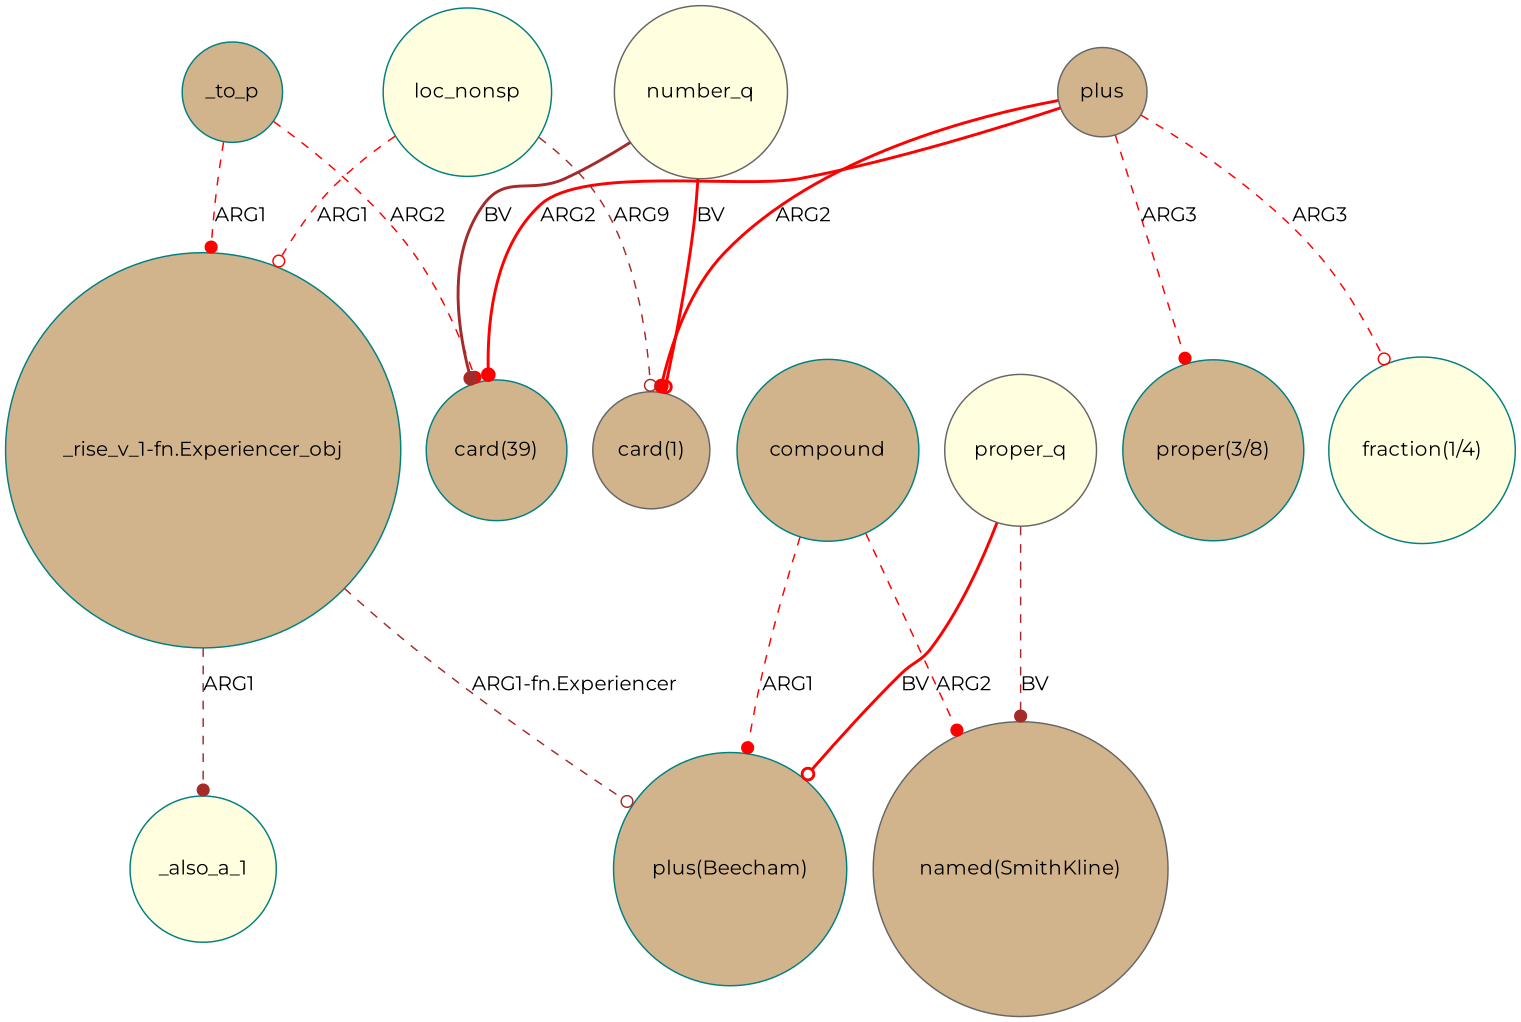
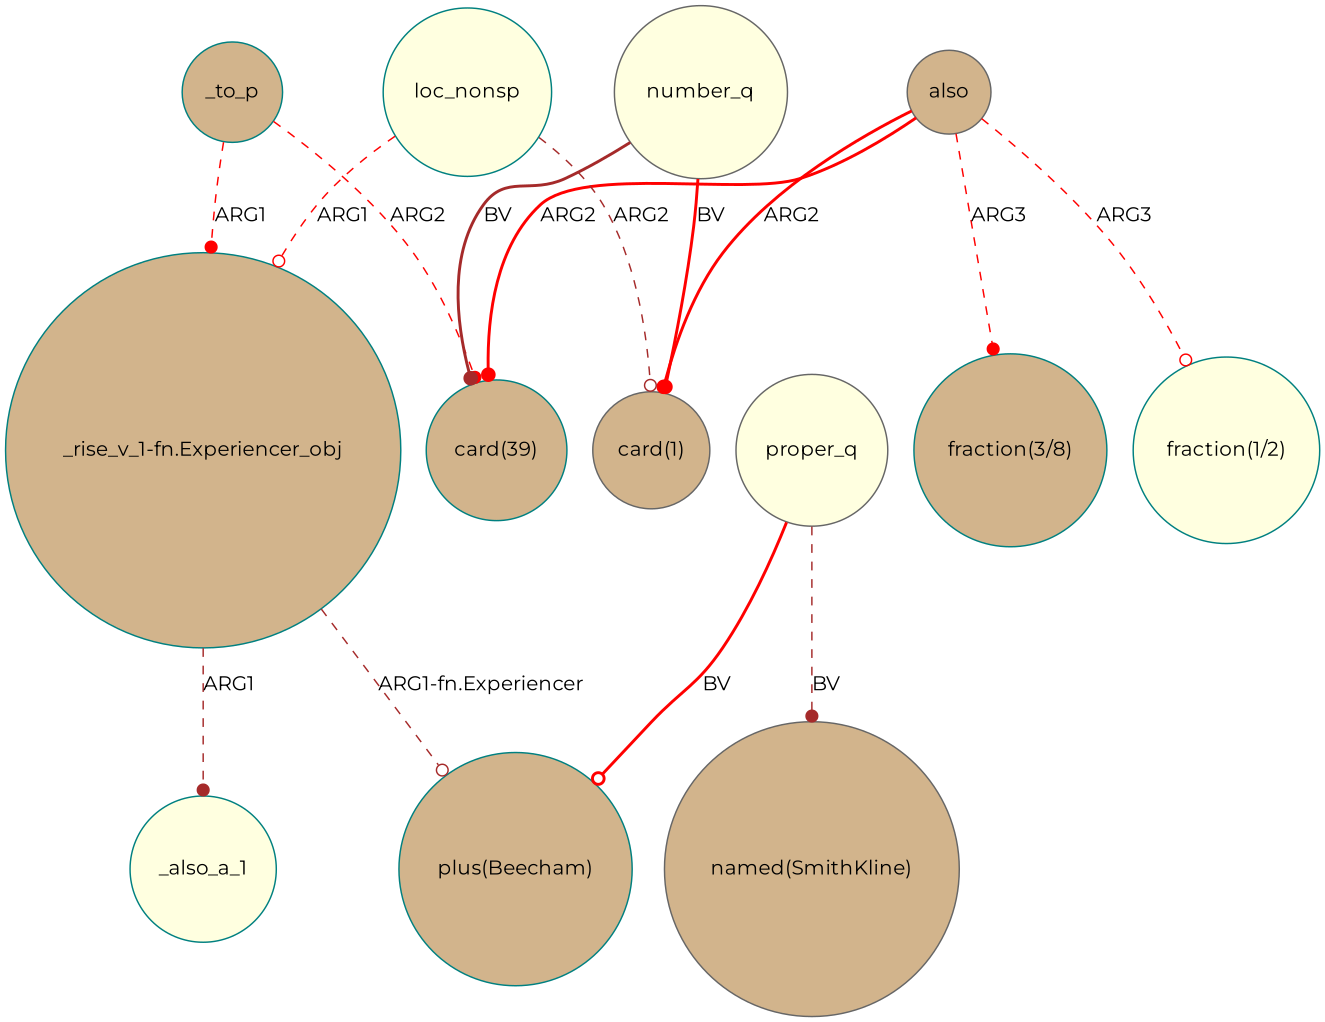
node "plus": label "plus" -> "also"
edge "loc_nonsp" -> "card(1)": label "ARG9" -> "ARG2"
node "compound": removed
node "proper(3/8)": label "proper(3/8)" -> "fraction(3/8)"
node "fraction(1/4)": label "fraction(1/4)" -> "fraction(1/2)"
